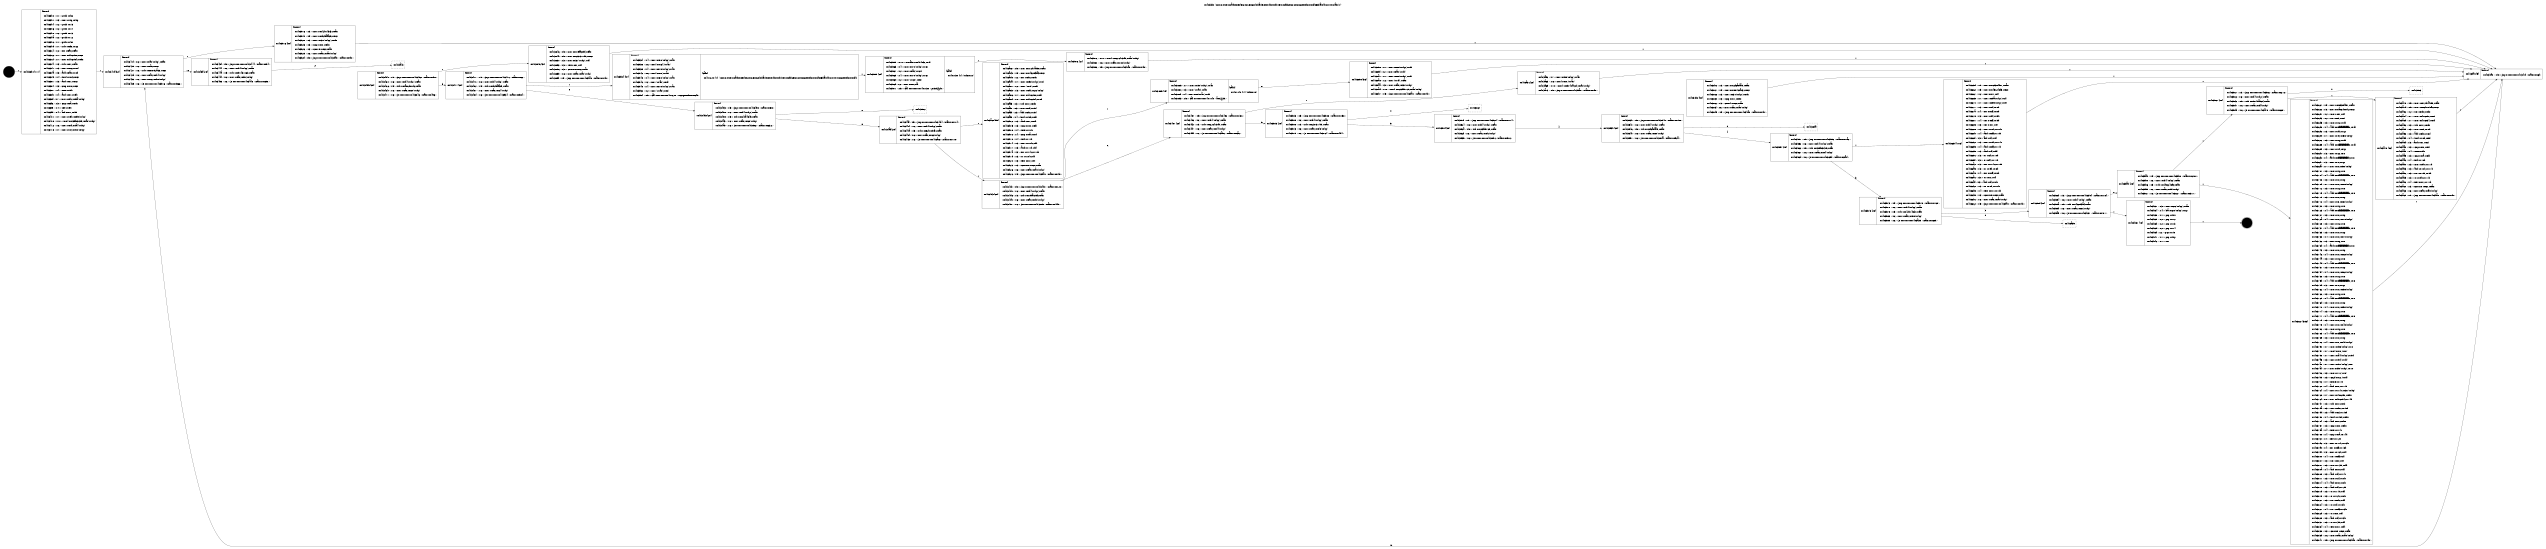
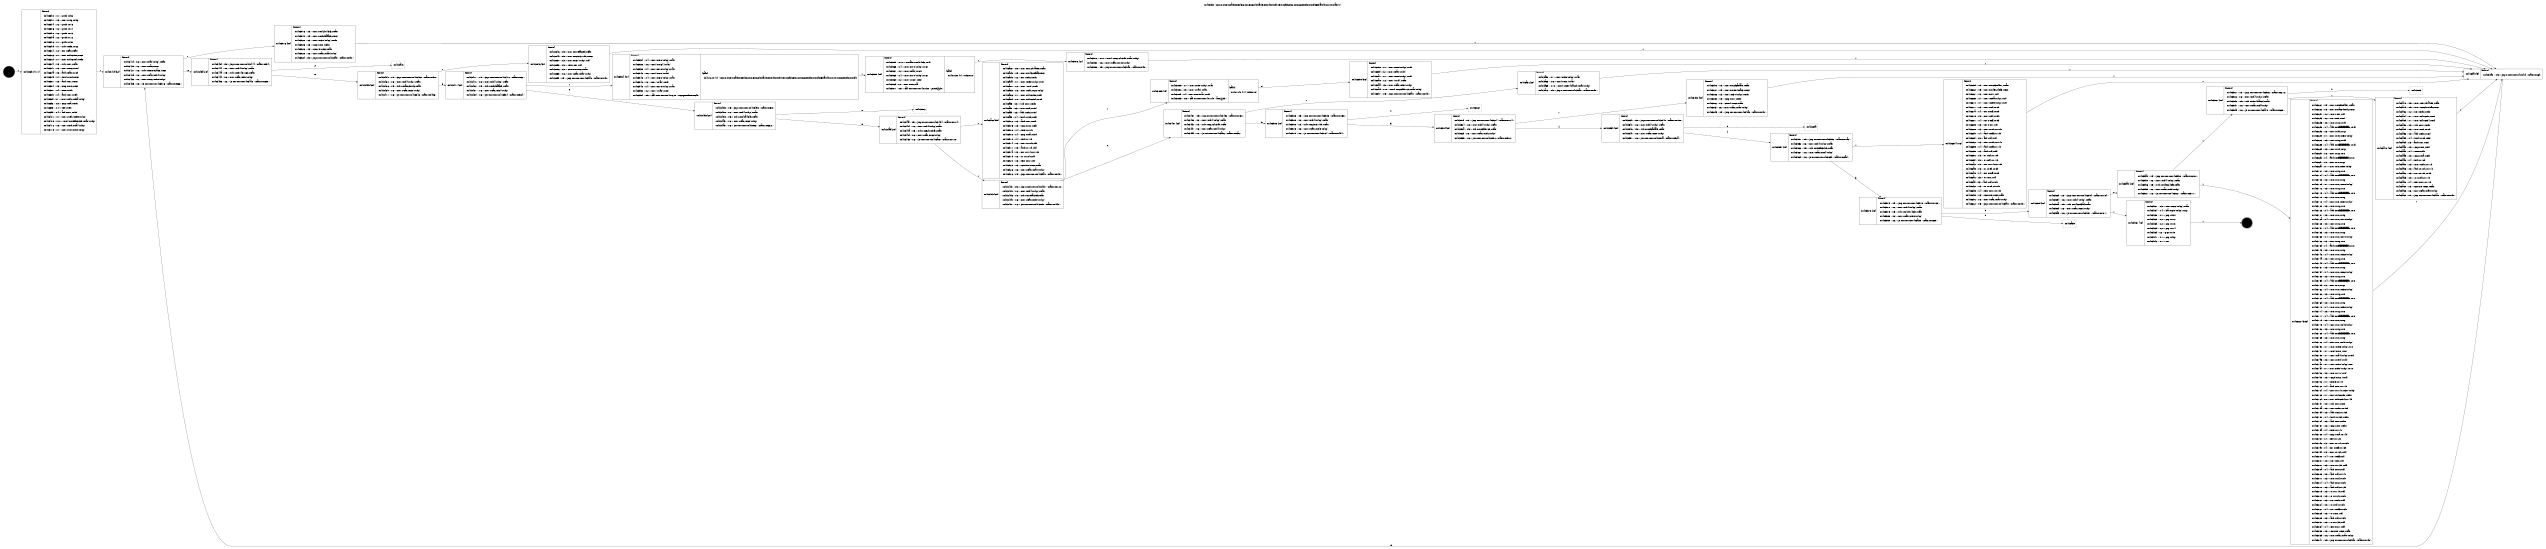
edge "0x40343f [28]" -> "0x40345b [28]": added, label "10"
edge "0x40351f [28]" -> "0x4038bc [30]": added, label "1"
